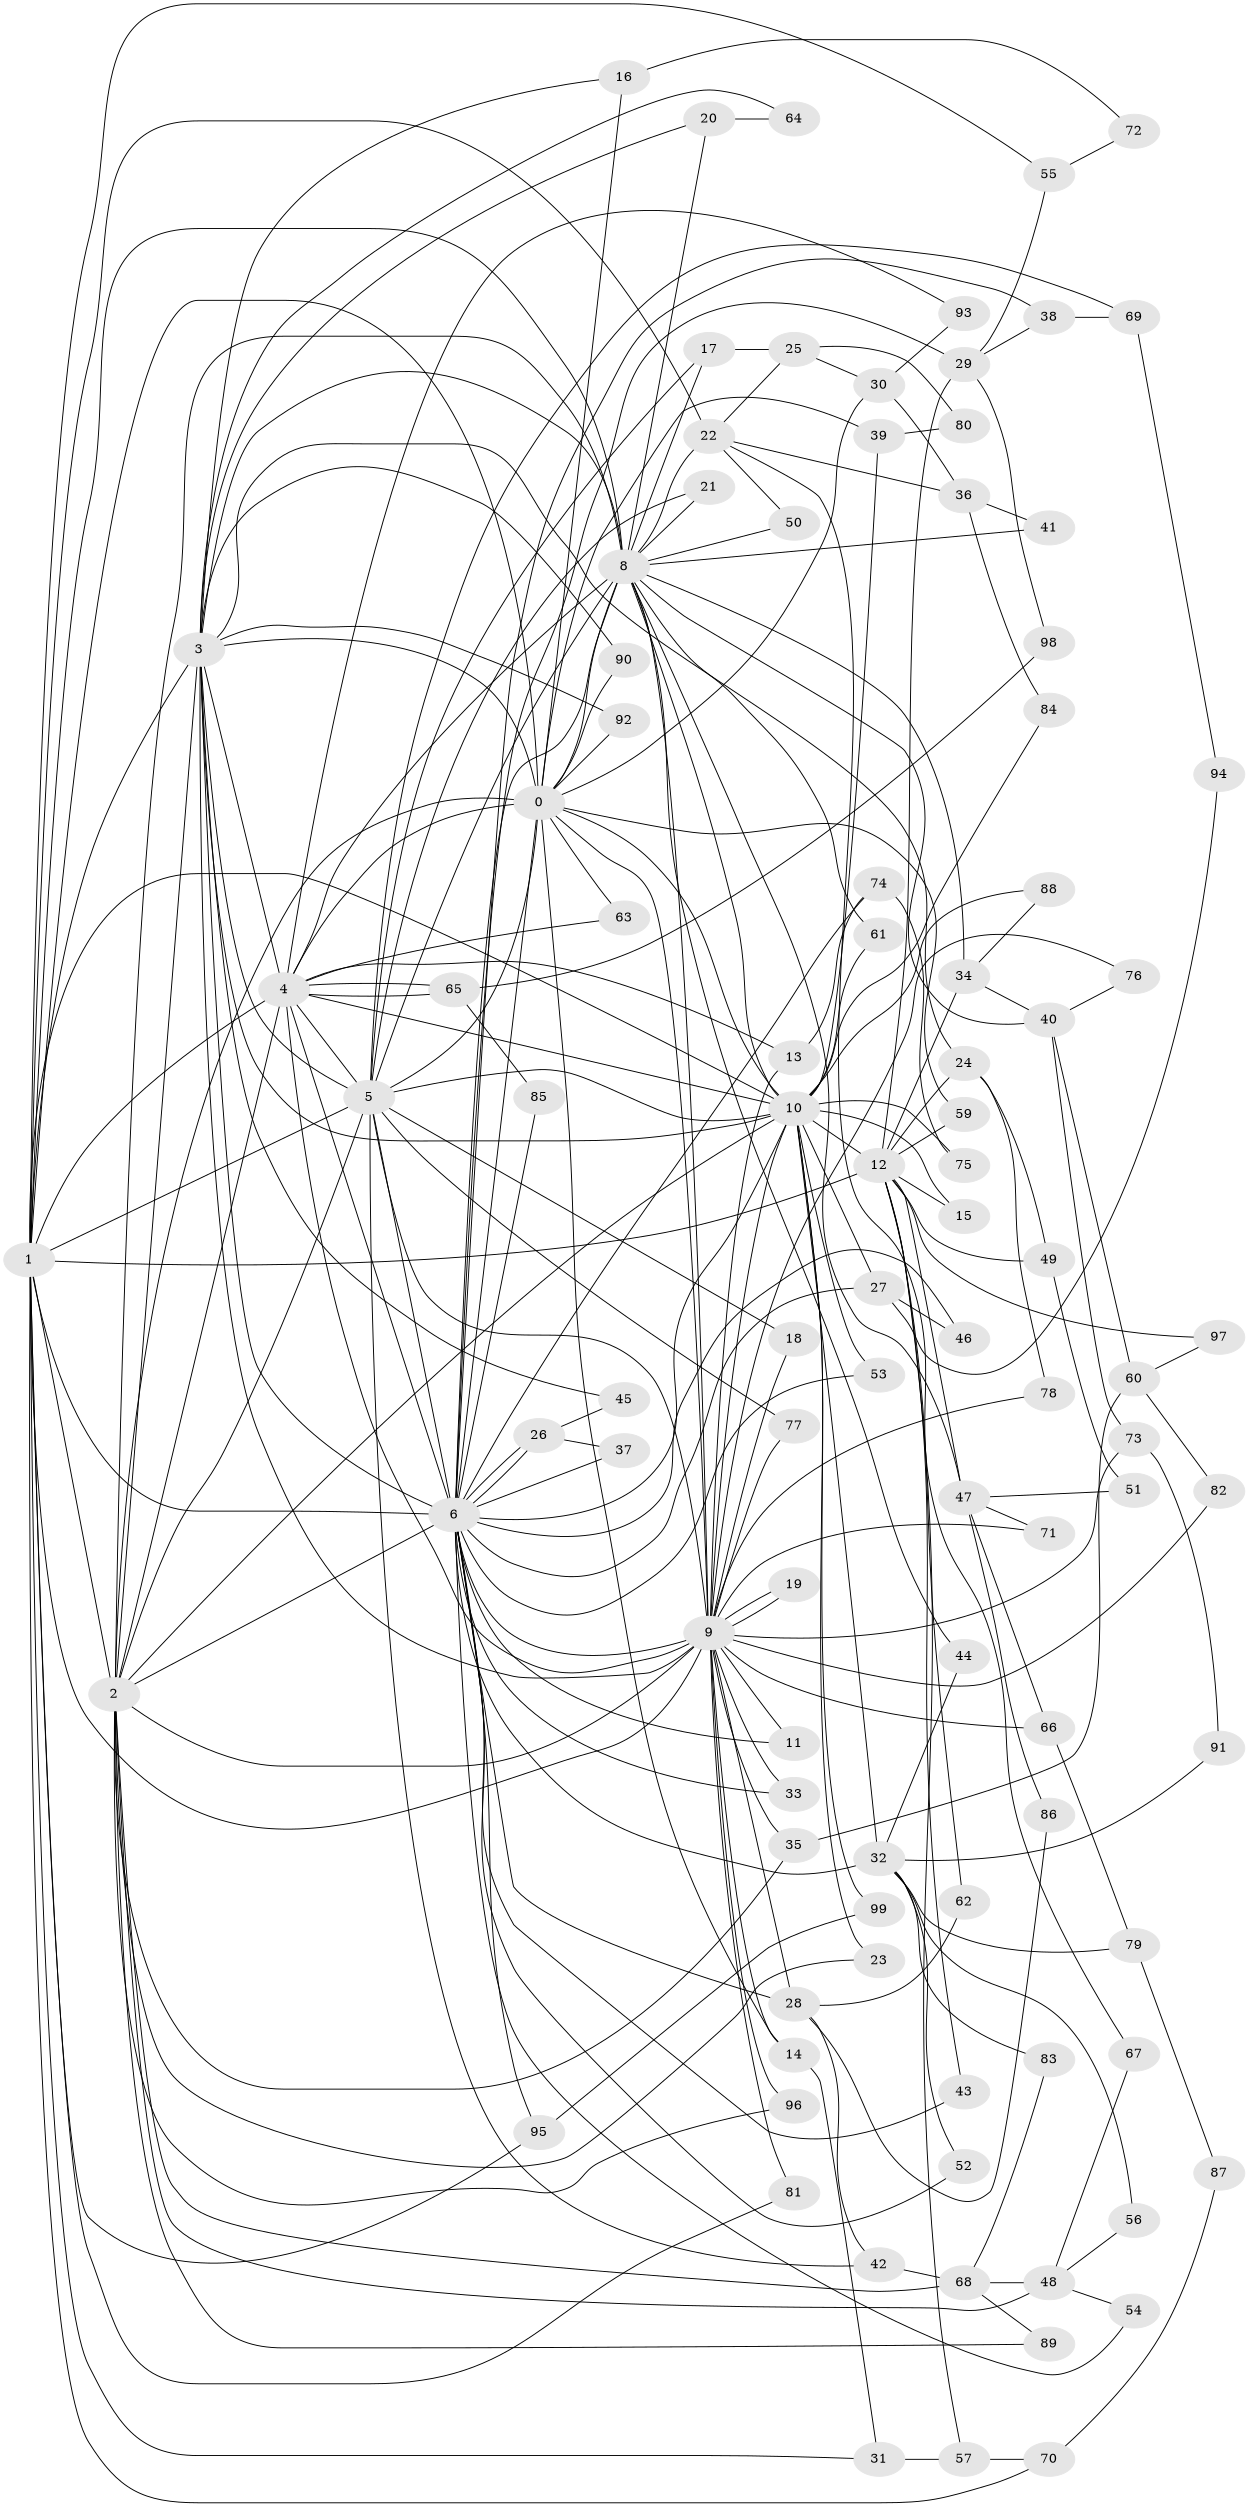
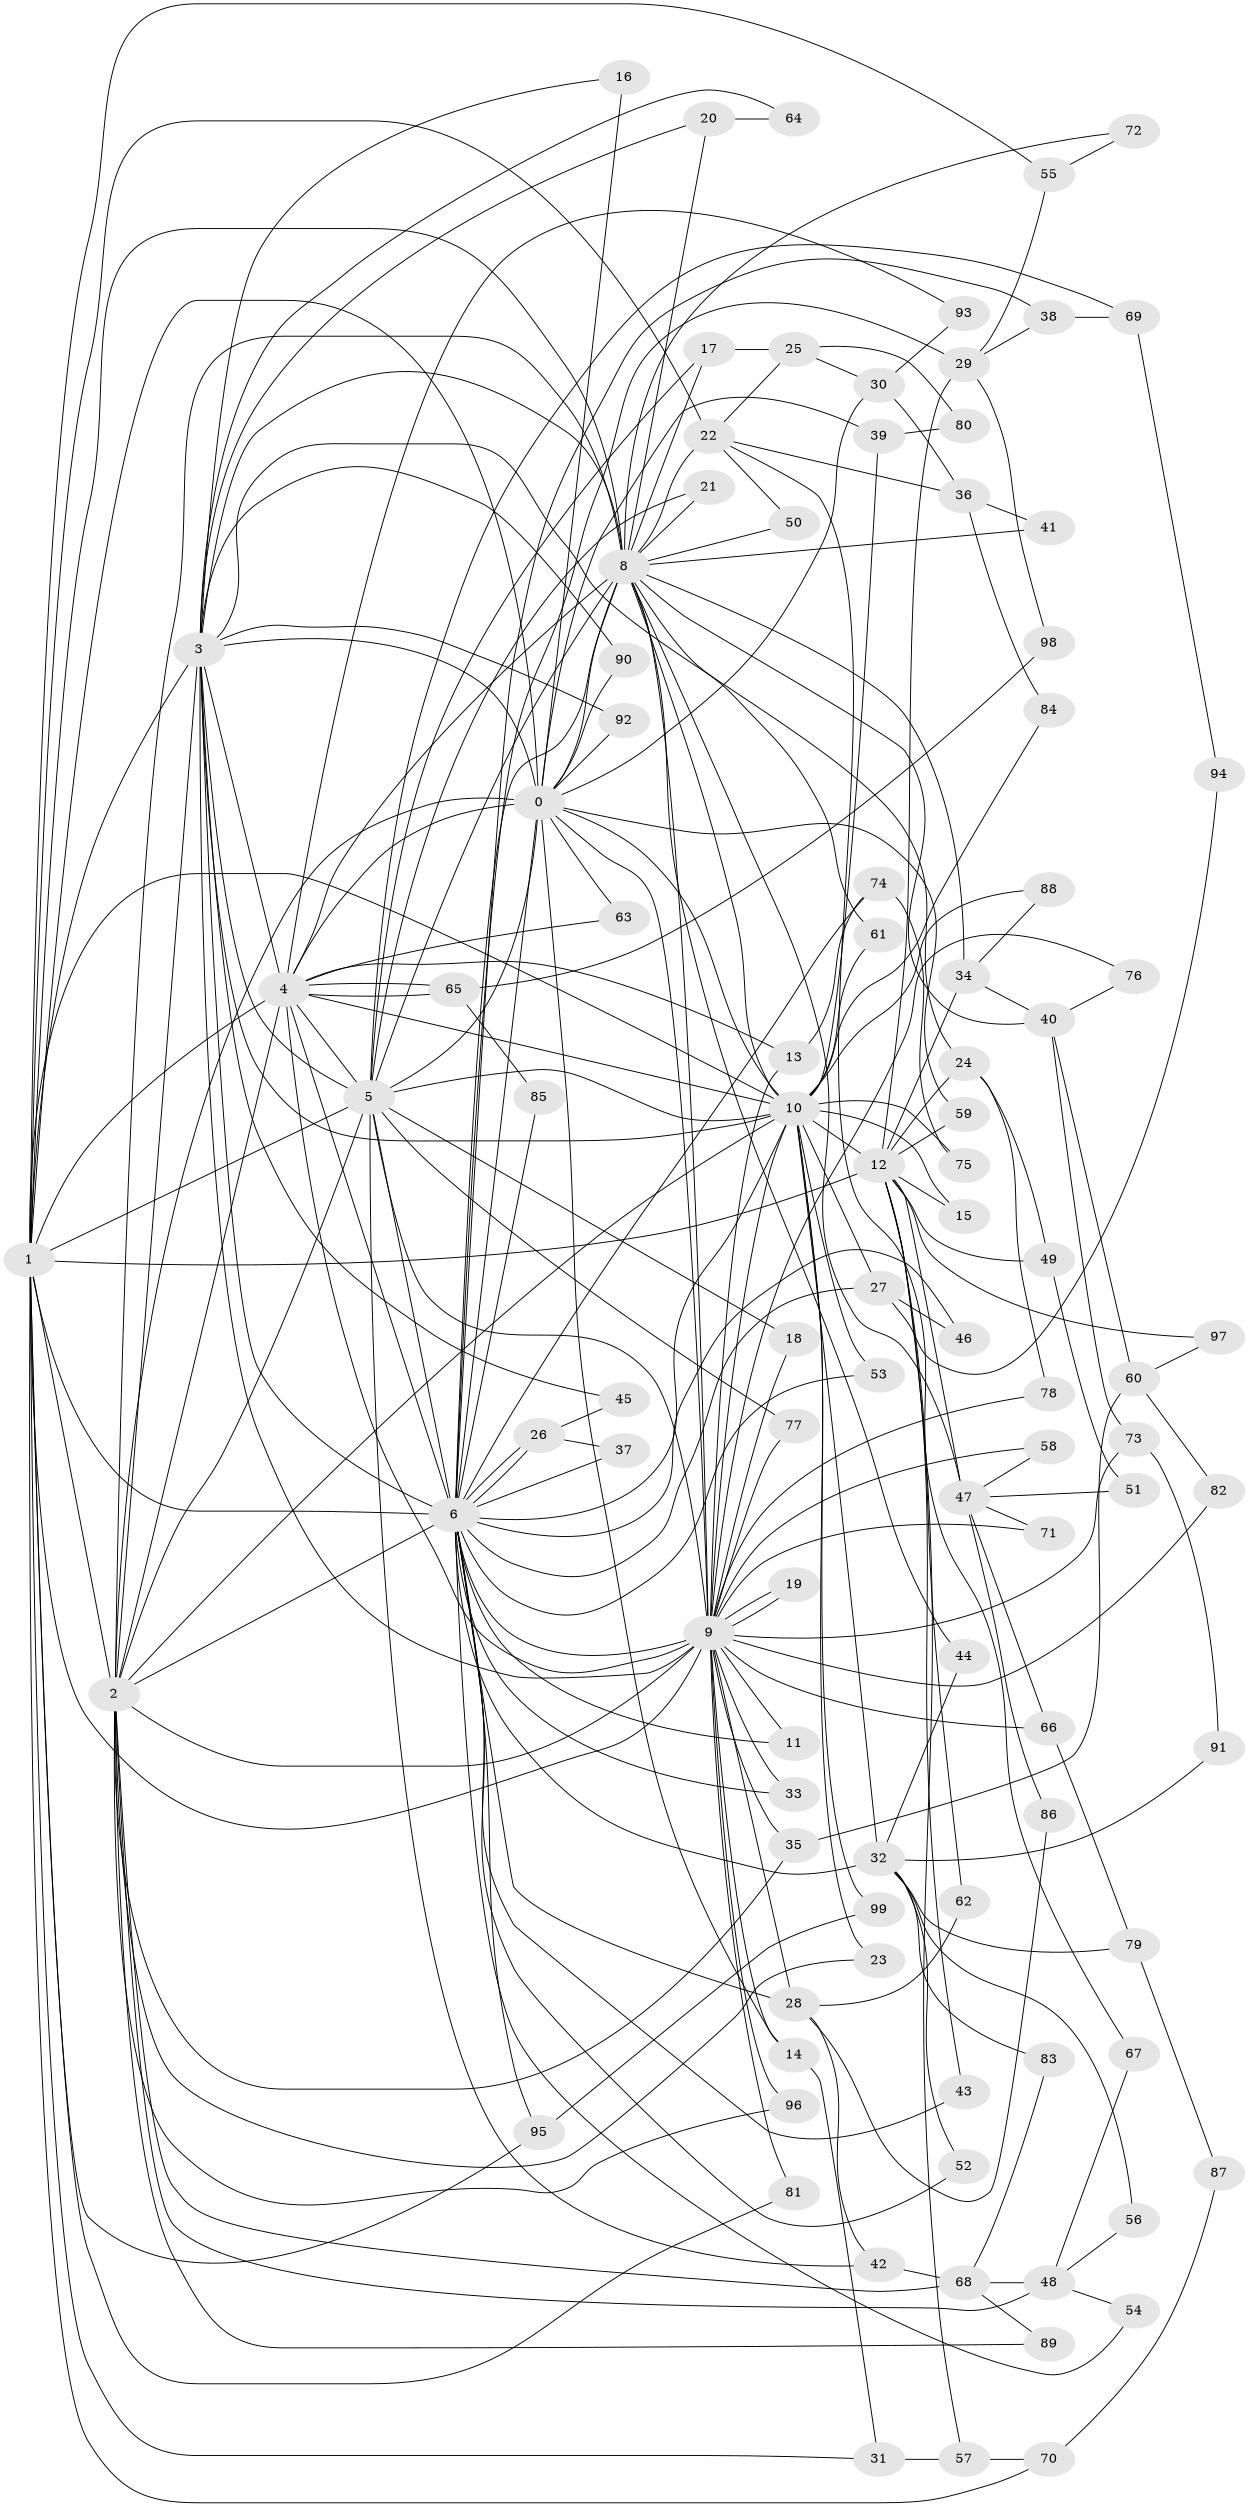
edge "16" -- "72": now "8" -- "72"
node "58": added
